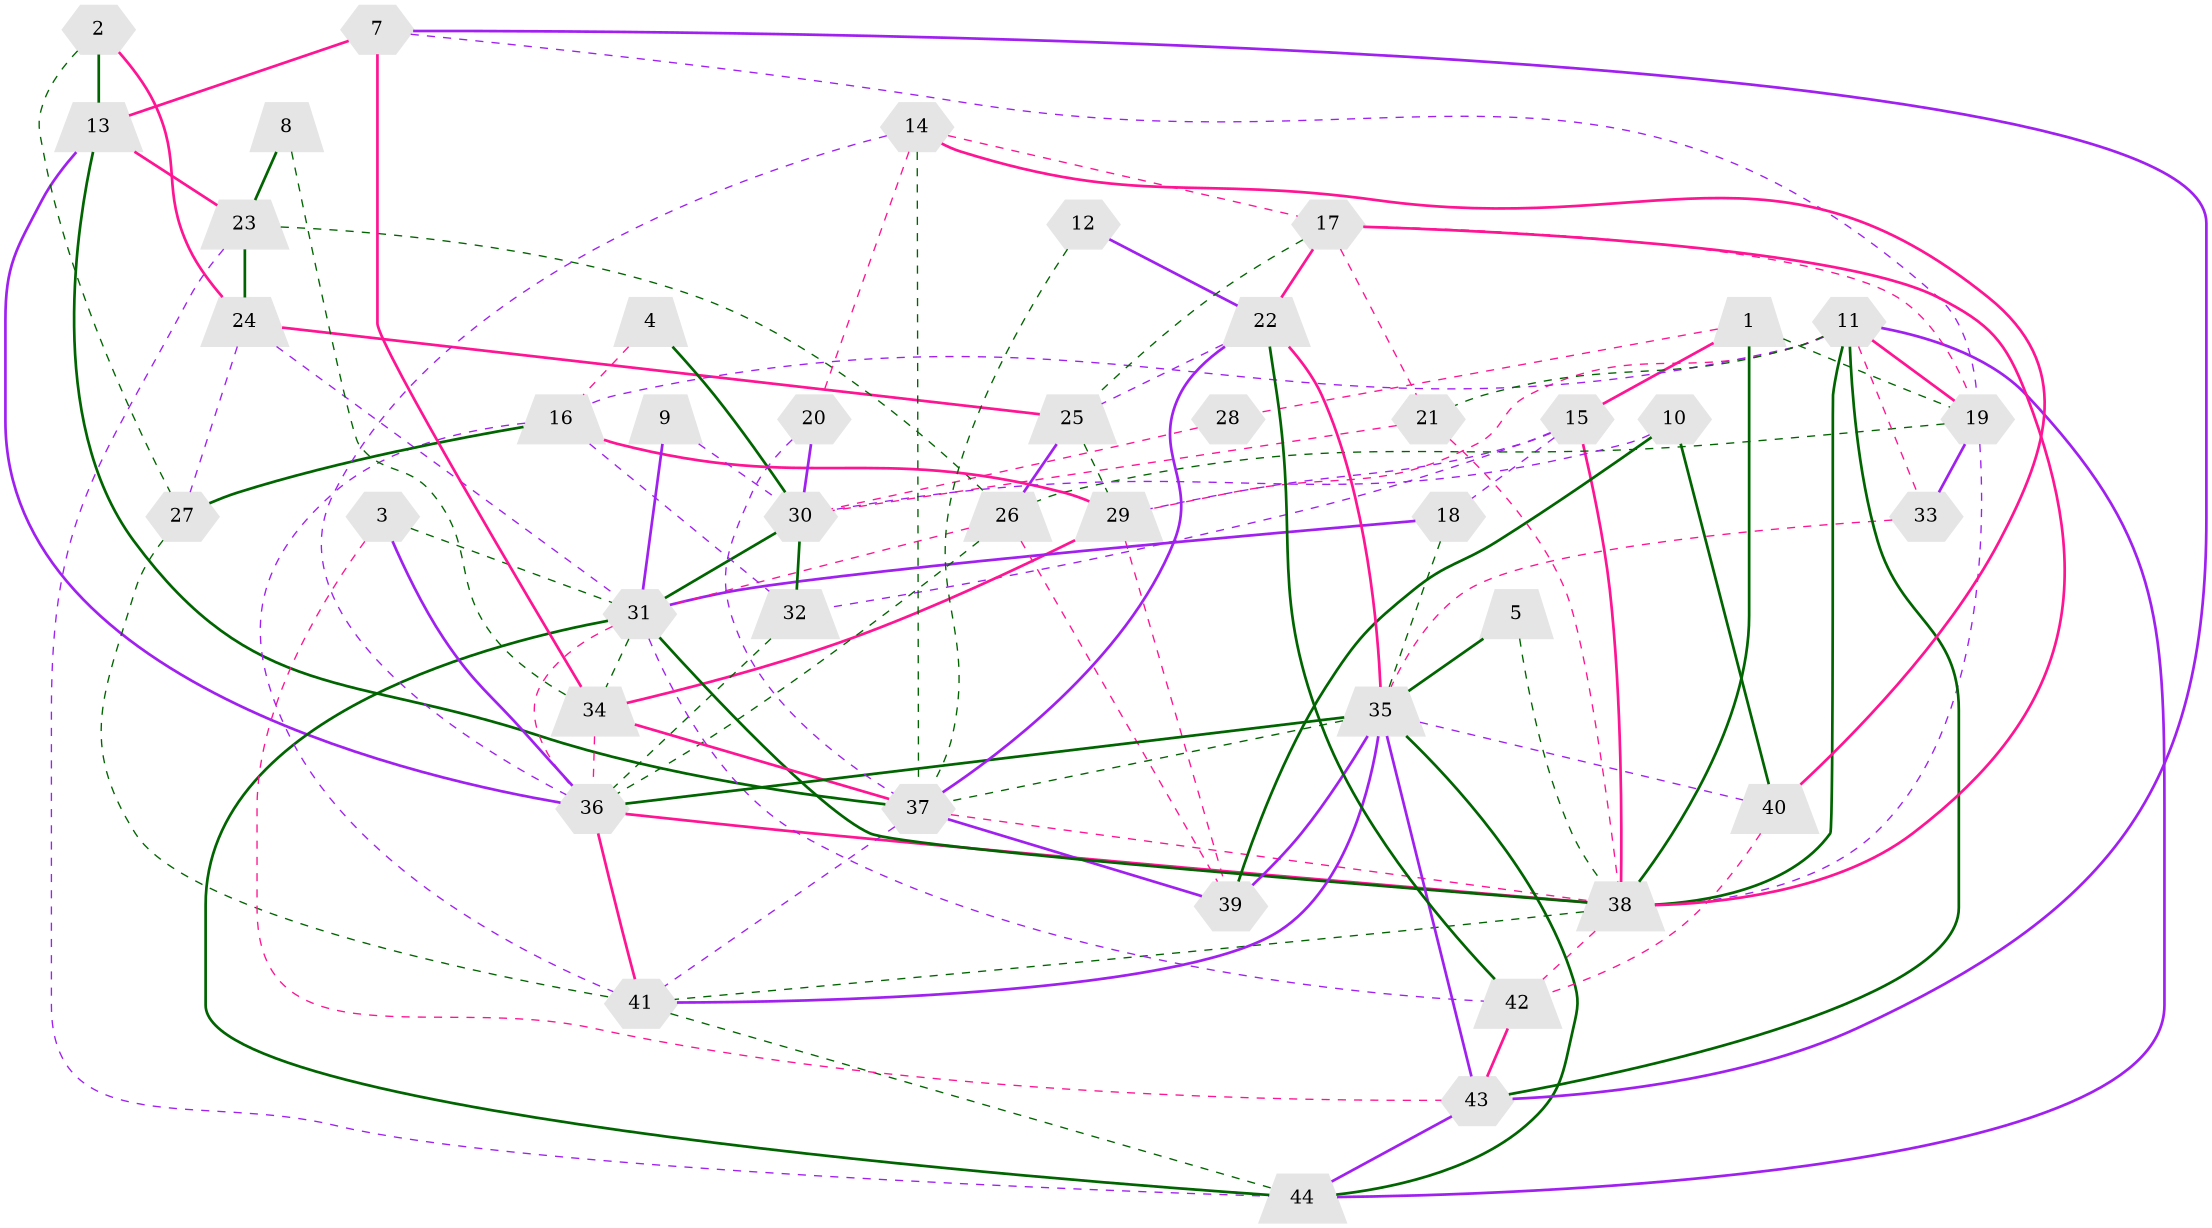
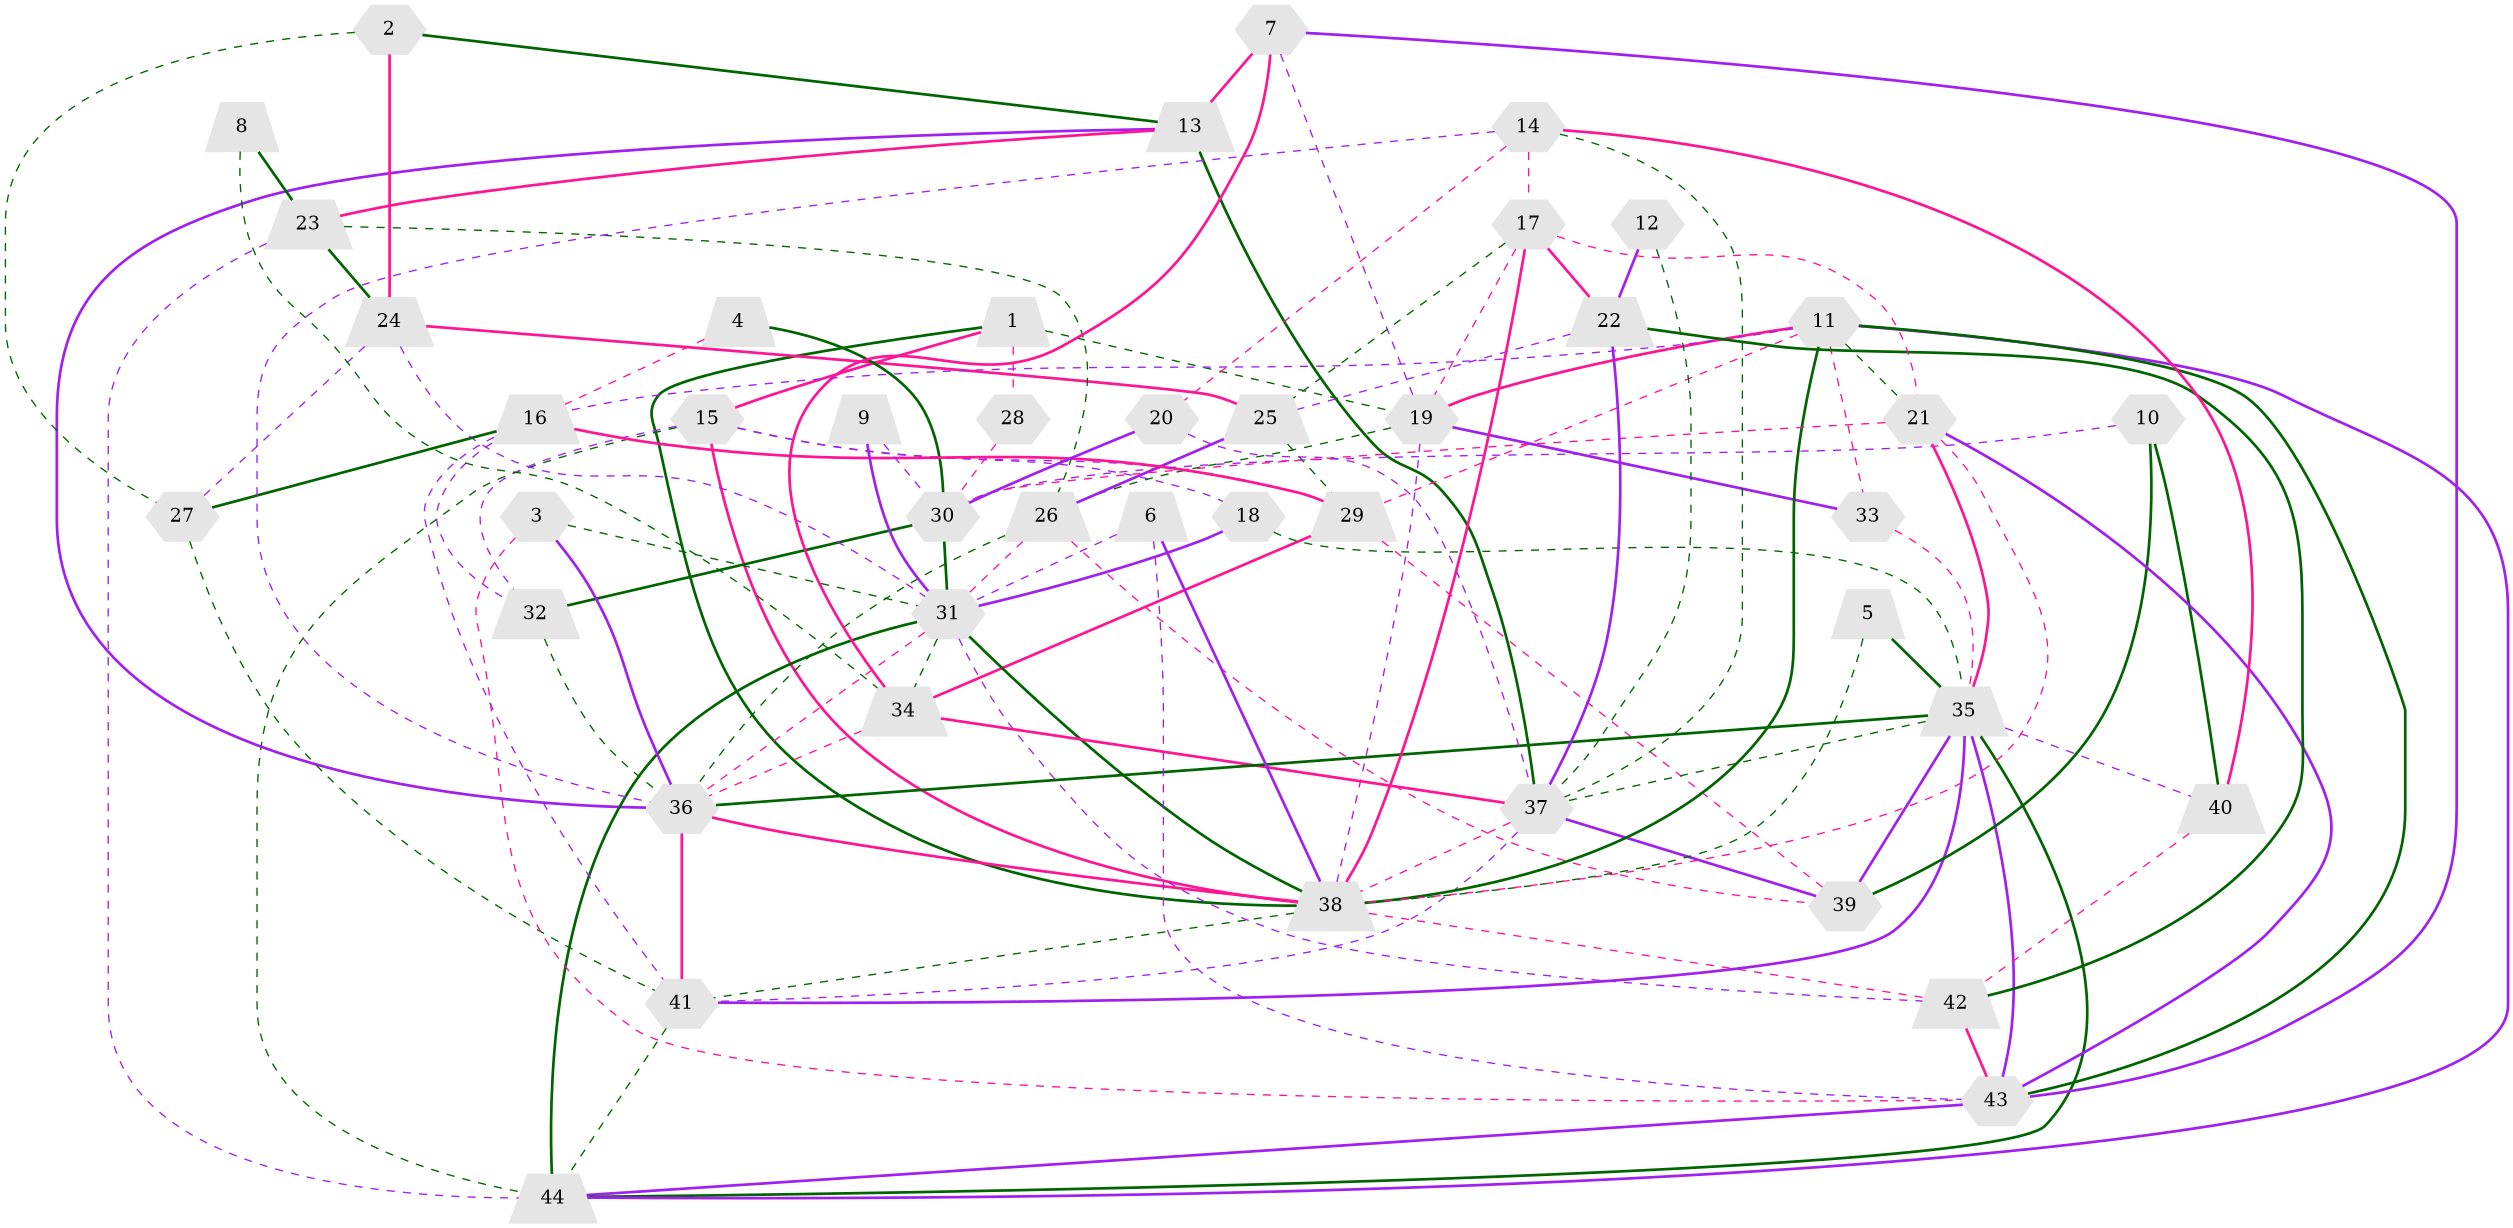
edge "22" -- "35": now "21" -- "35"
node "6": added
edge "15" -- "44": added
edge "21" -- "43": added
